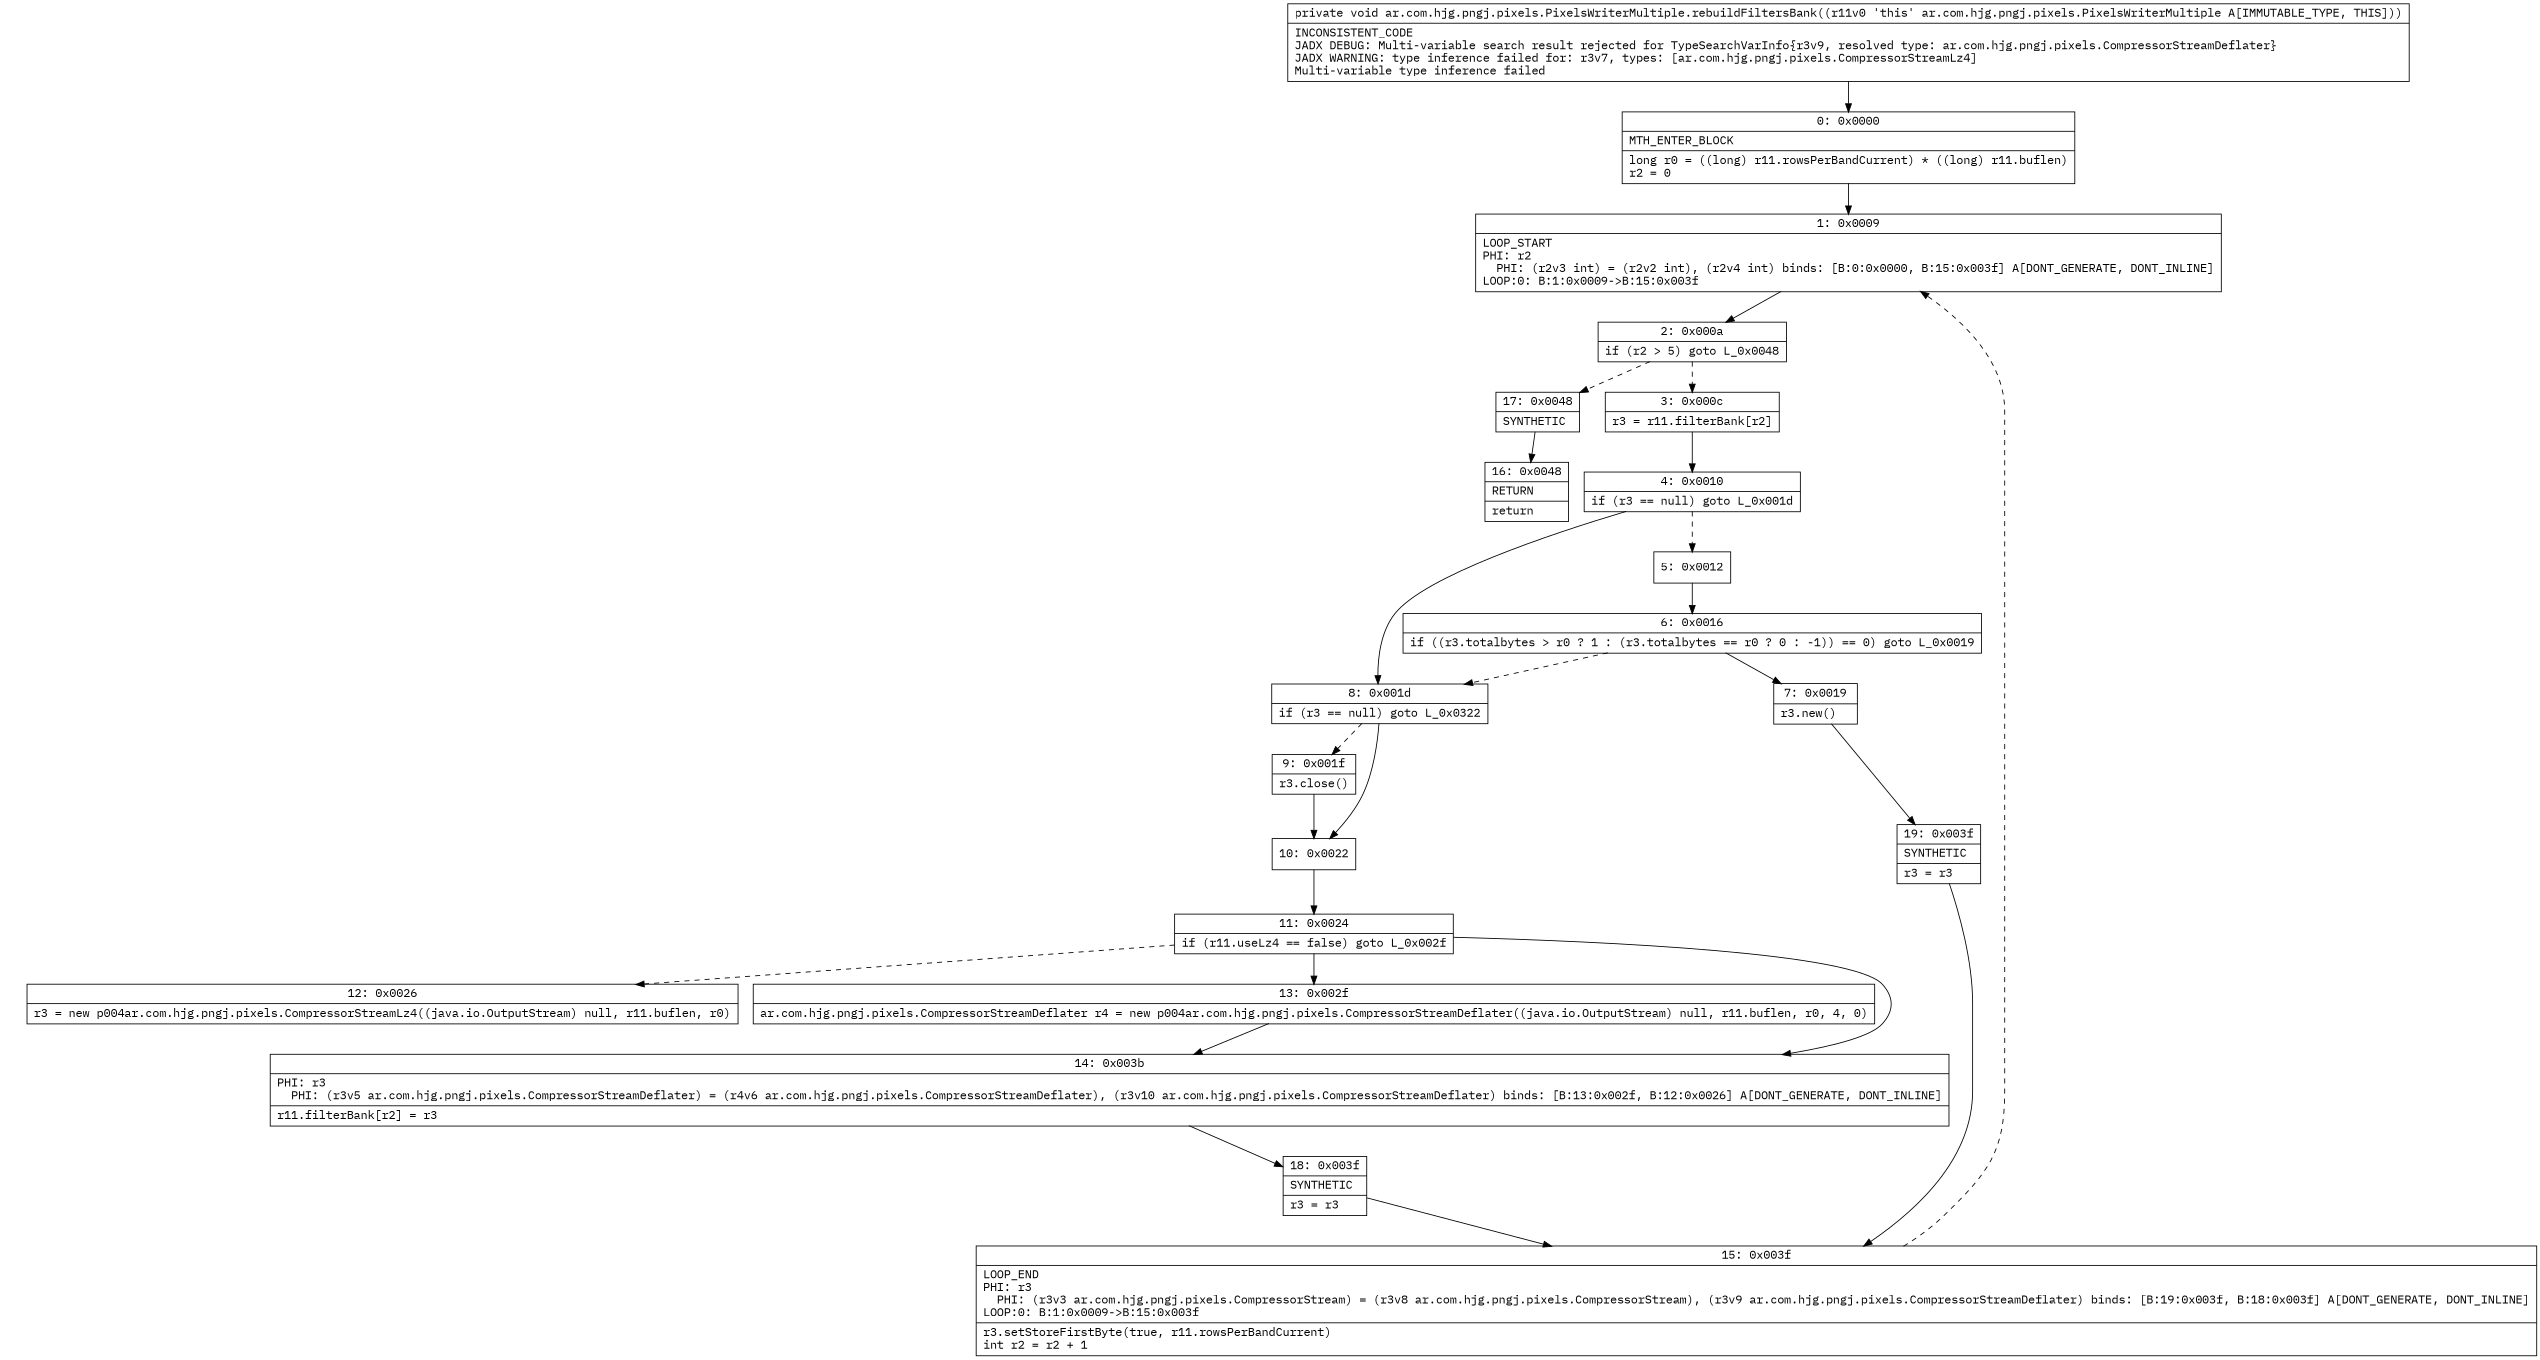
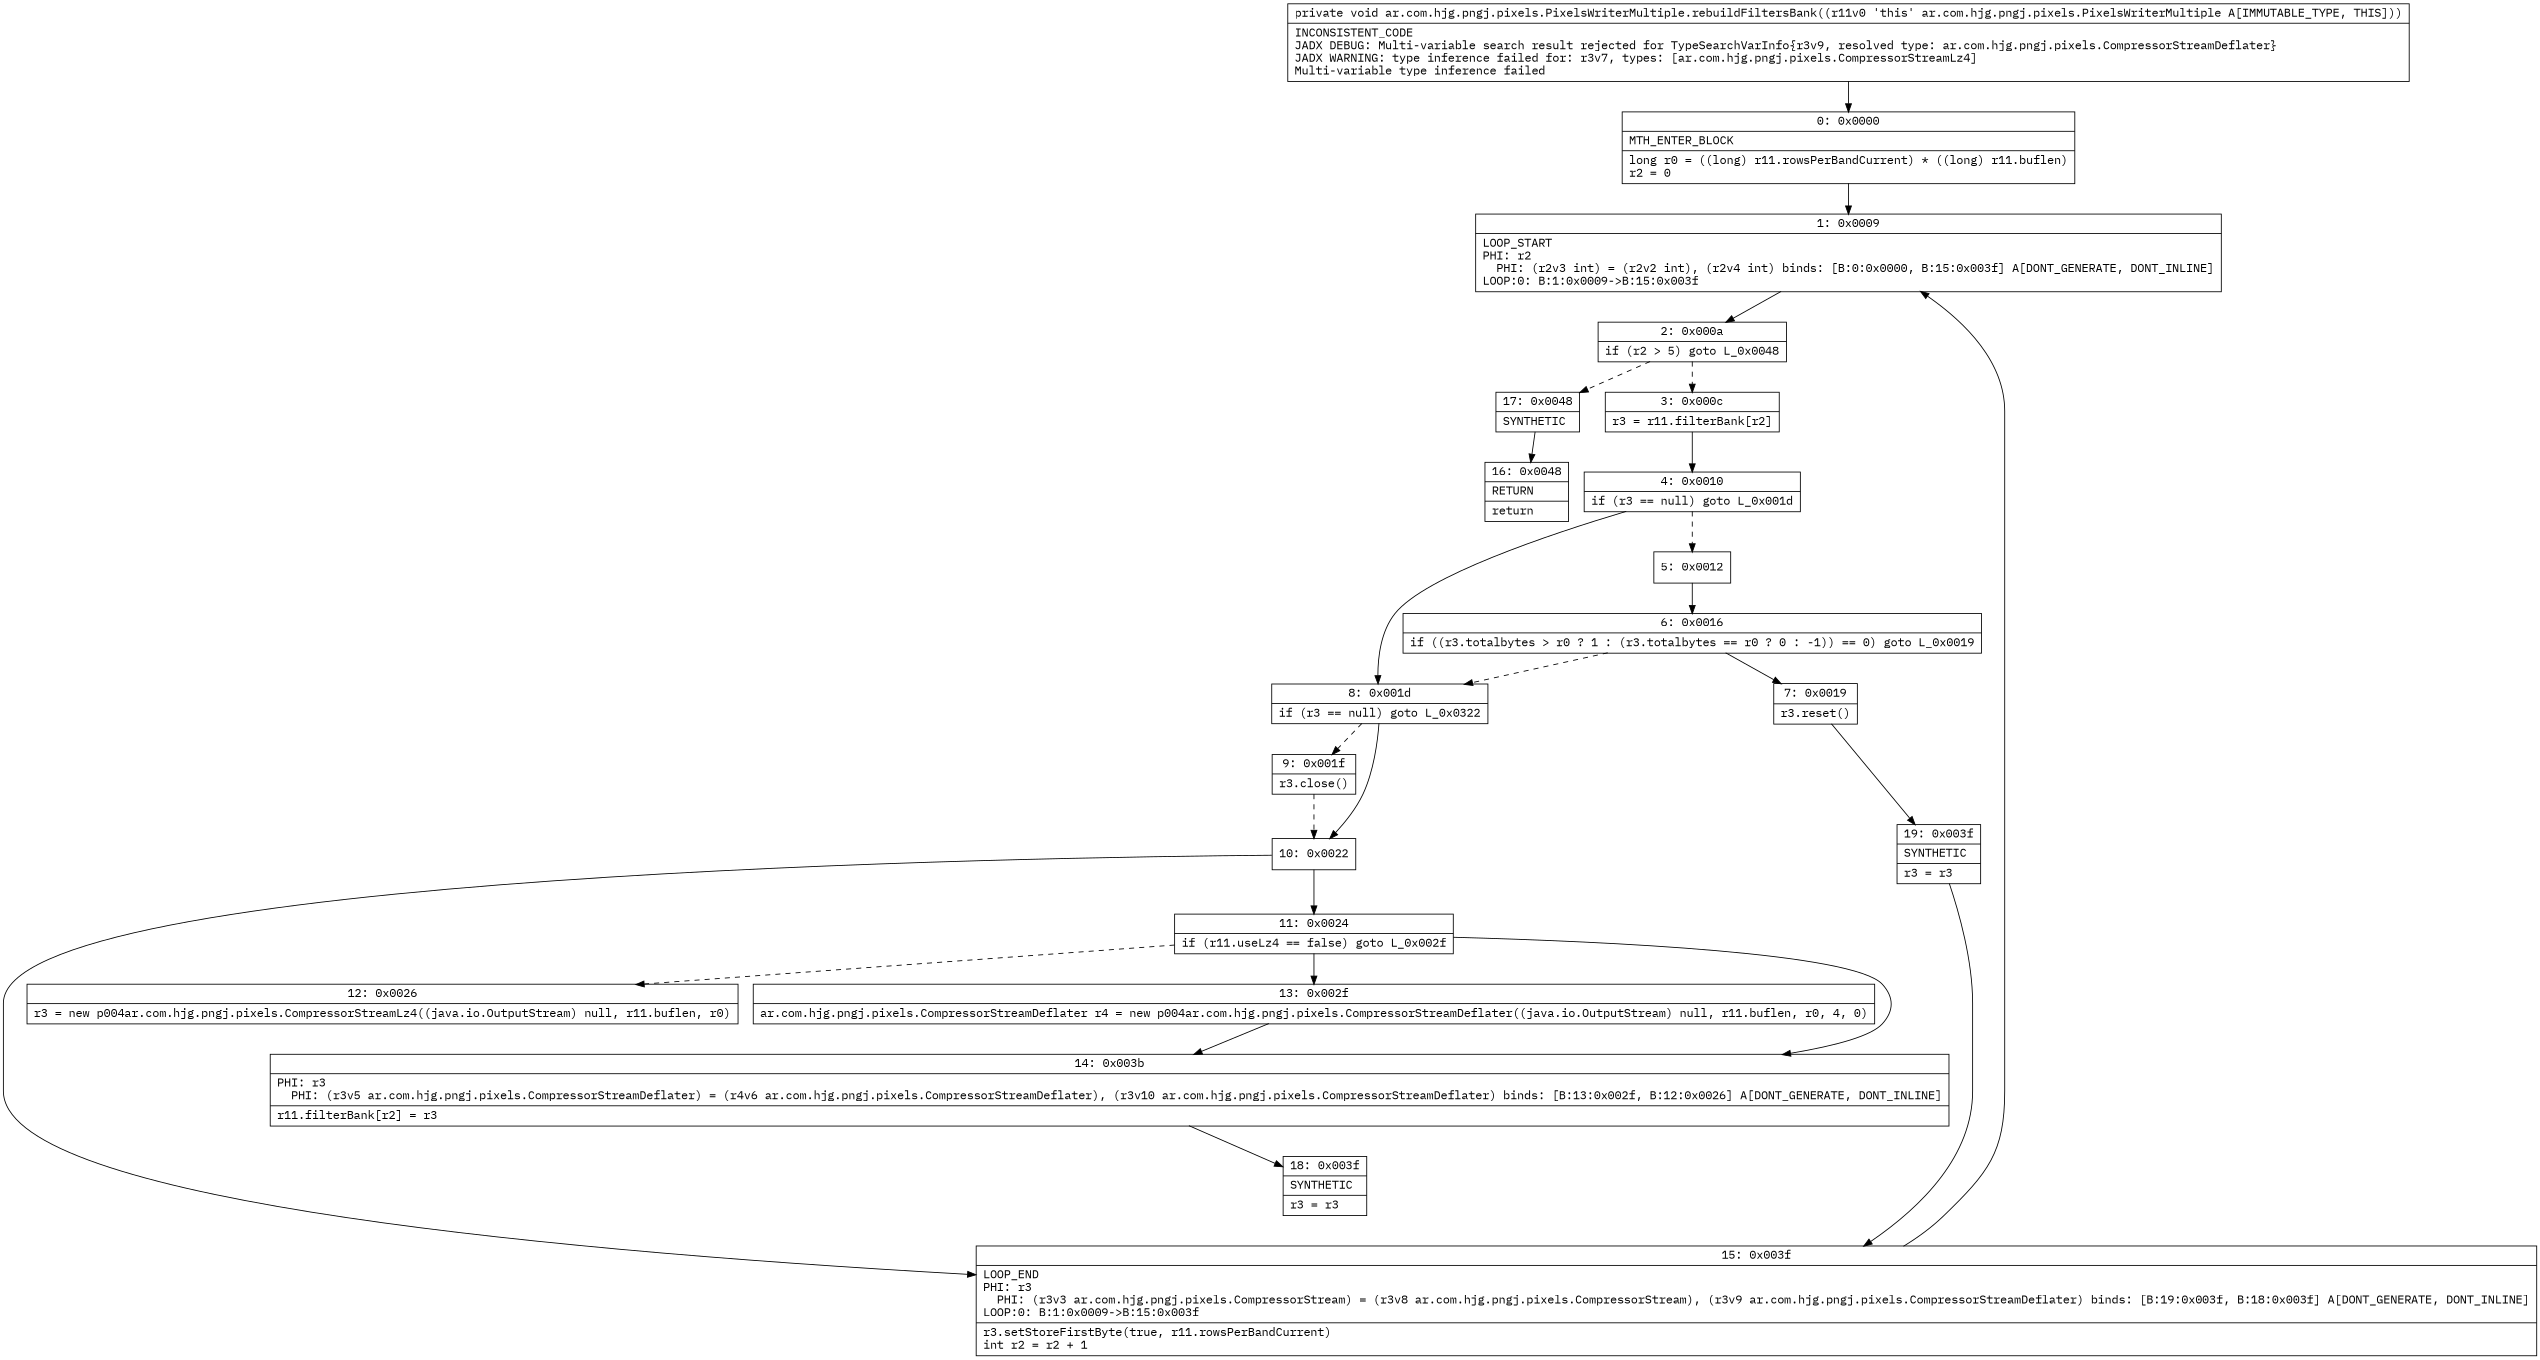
node "7: 0x0019": text "r3.new()" -> "r3.reset()"
edge "15: 0x003f" -> "1: 0x0009": style dashed -> solid
edge "9: 0x001f" -> "10: 0x0022": style solid -> dashed
edge "18: 0x003f" -> "15: 0x003f": now "10: 0x0022" -> "15: 0x003f"
